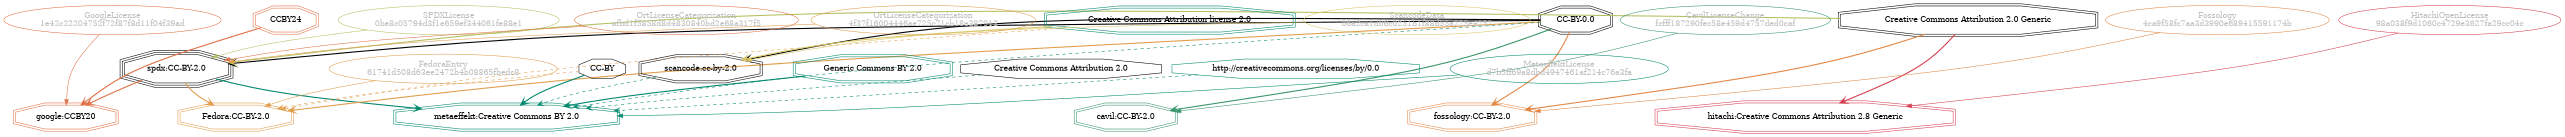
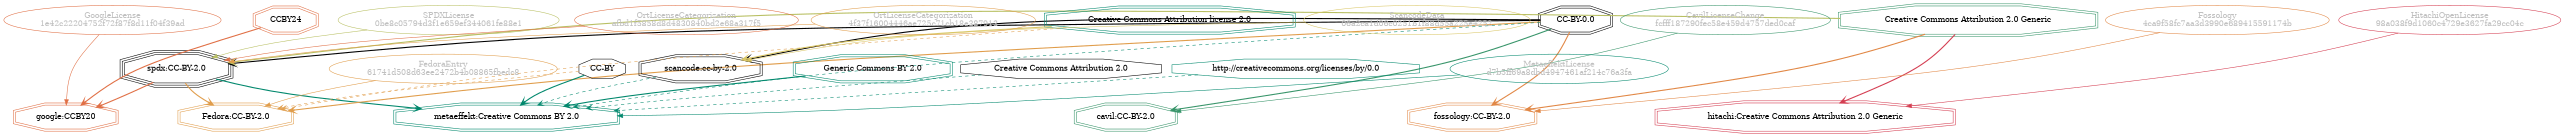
node "Creative Commons Attribution 2.0 Generic": color black -> #379469
edge "google:CCBY20" -> "spdx:CC-BY-2.0": reversed
node "hitachi:Creative Commons Attribution 2.8 Generic": label "hitachi:Creative Commons Attribution 2.8 Generic" -> "hitachi:Creative Commons Attribution 2.0 Generic"
